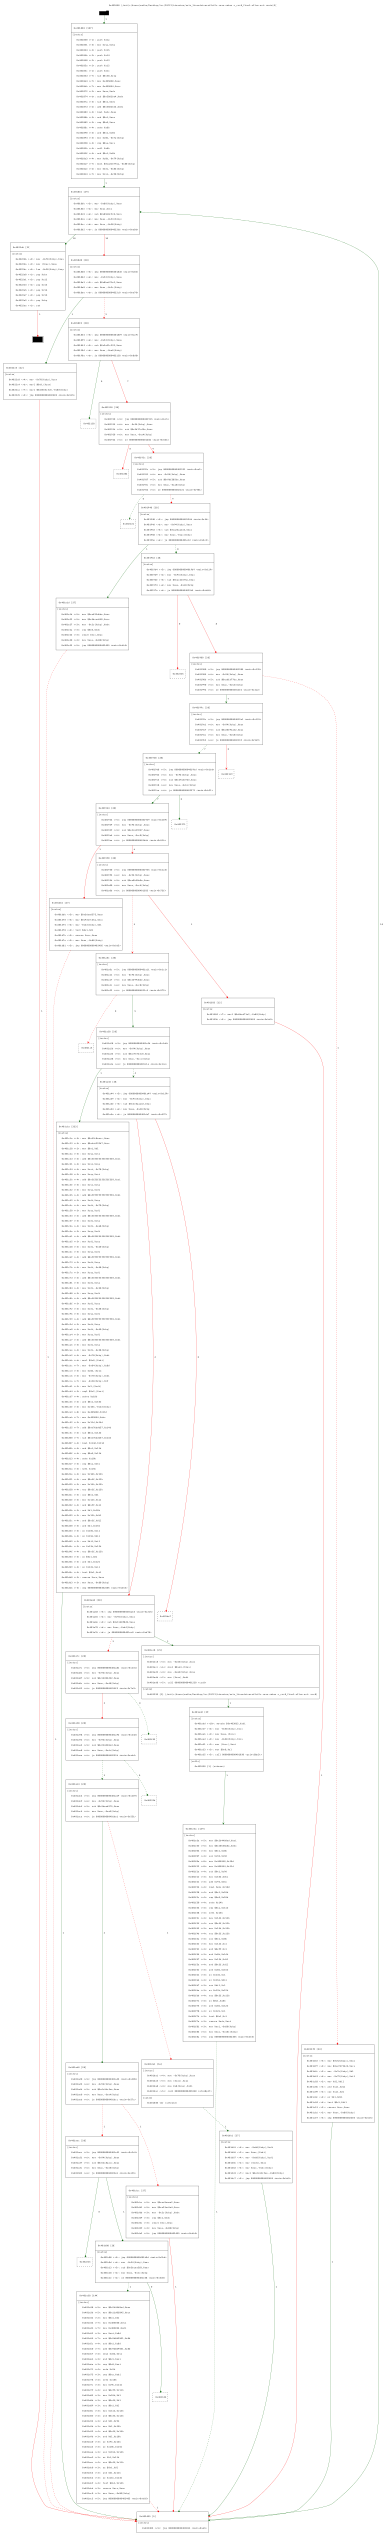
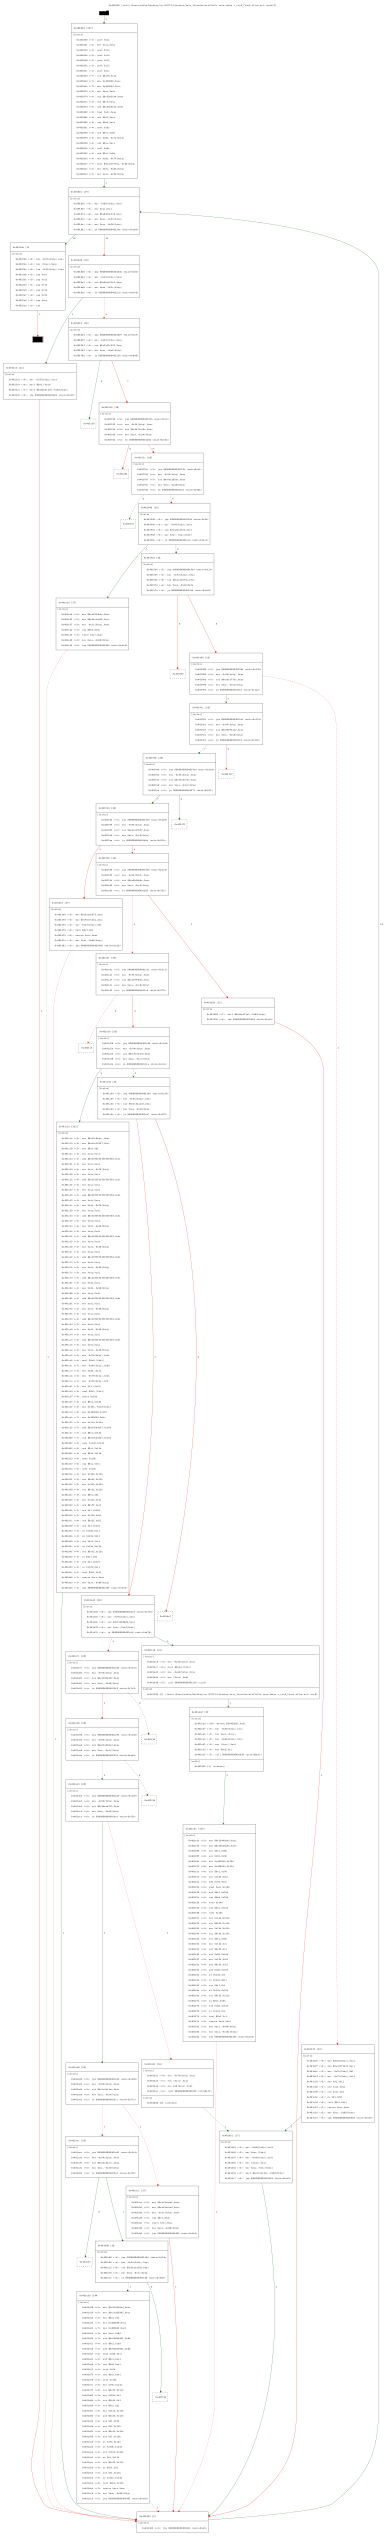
edge "0x401a0c [28]" -> "0x401a28 [28]": color darkgreen -> red
edge "0x401efa [149]" -> "0x402405 [5]": color darkgreen -> red
edge "0x401bf2 [44]" -> "0x402405 [5]": now "0x401bf2 [44]" -> "0x401db1 [27]"
